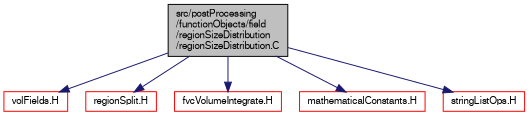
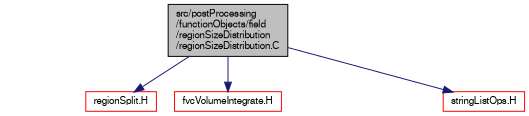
node "volFields.H": removed
node "mathematicalConstants.H": removed
